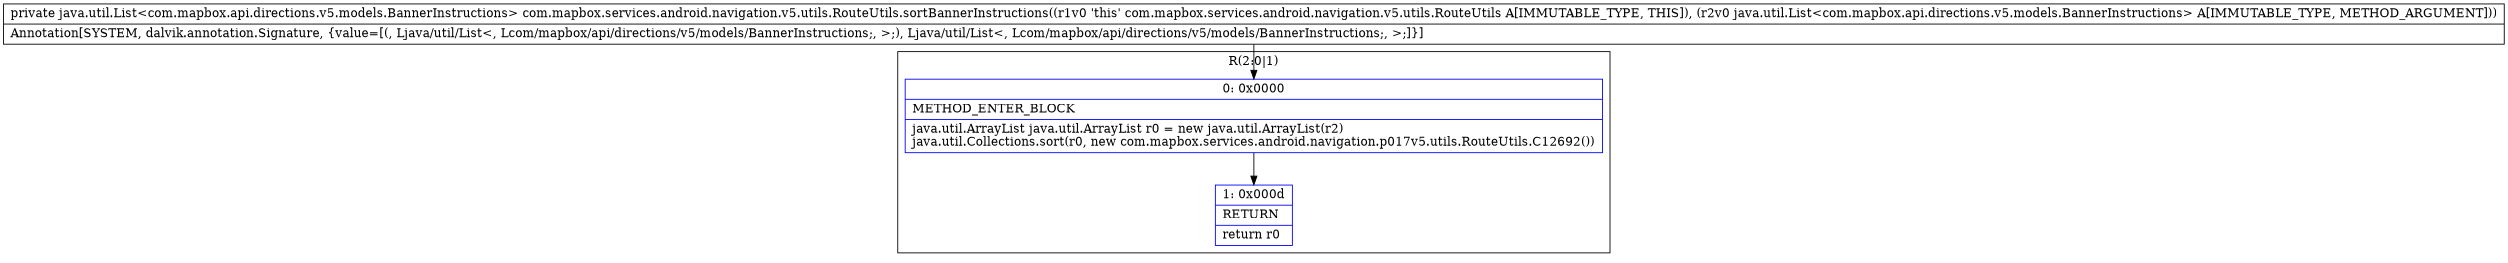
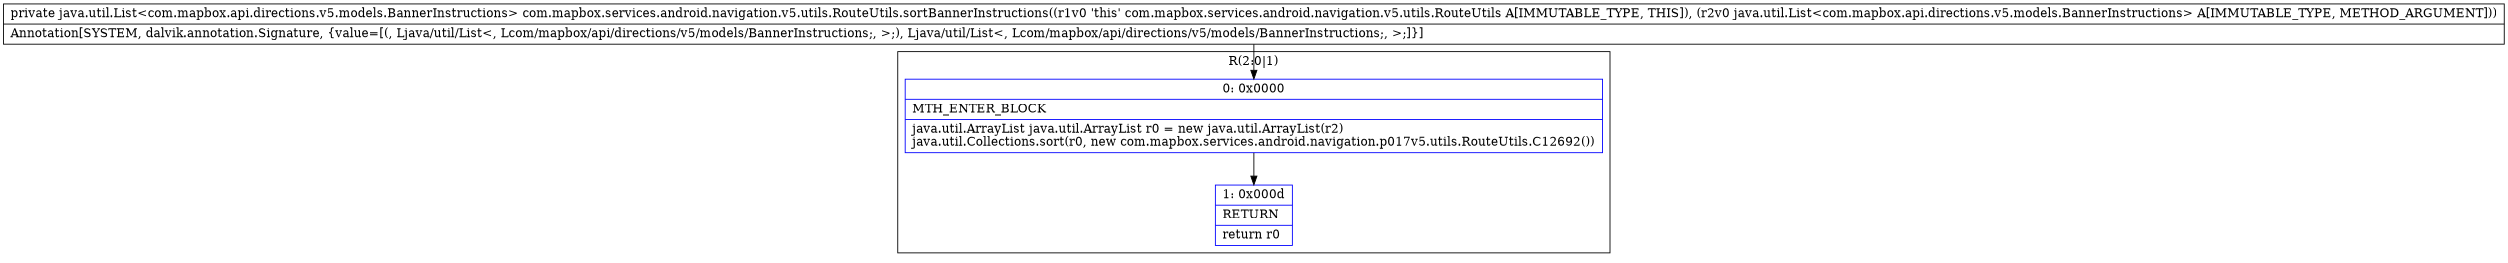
node "0: 0x0000": text "METHOD_ENTER_BLOCK" -> "MTH_ENTER_BLOCK"
